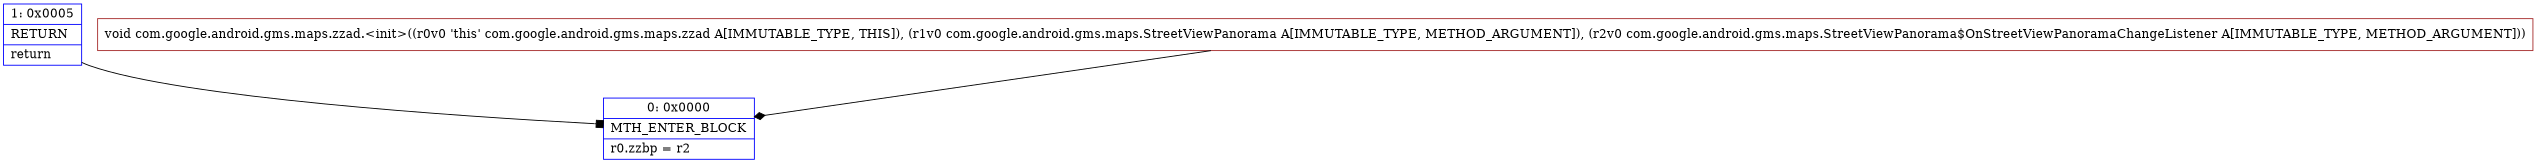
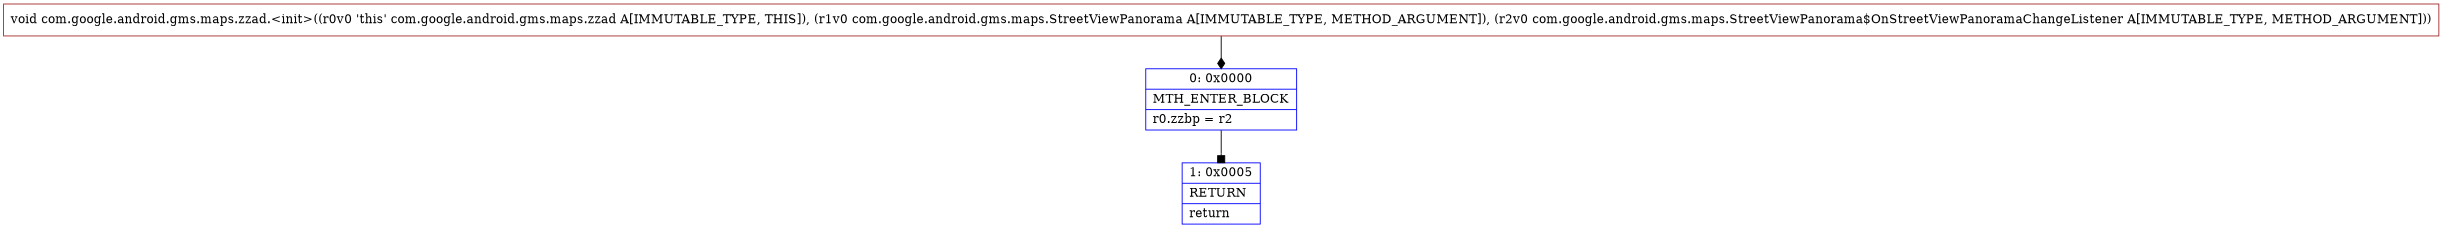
edge "1: 0x0005" -> "0: 0x0000": reversed
